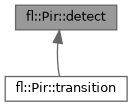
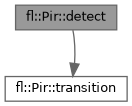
edge "fl::Pir::transition" -> "fl::Pir::detect": reversed
